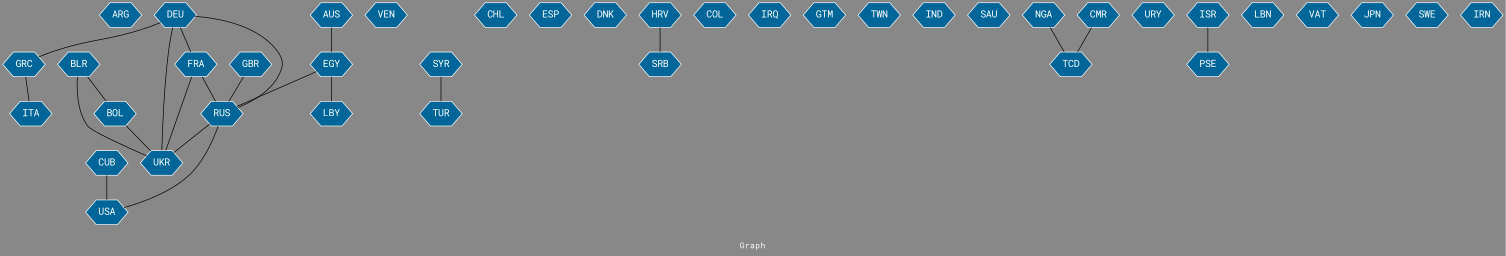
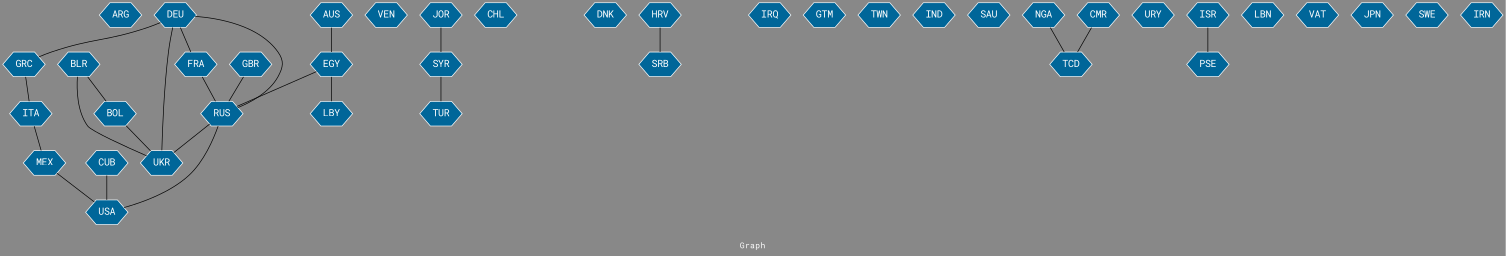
node "JOR": added
node "ESP": removed
node "COL": removed
edge "FRA" -- "UKR": removed
node "MEX": added
